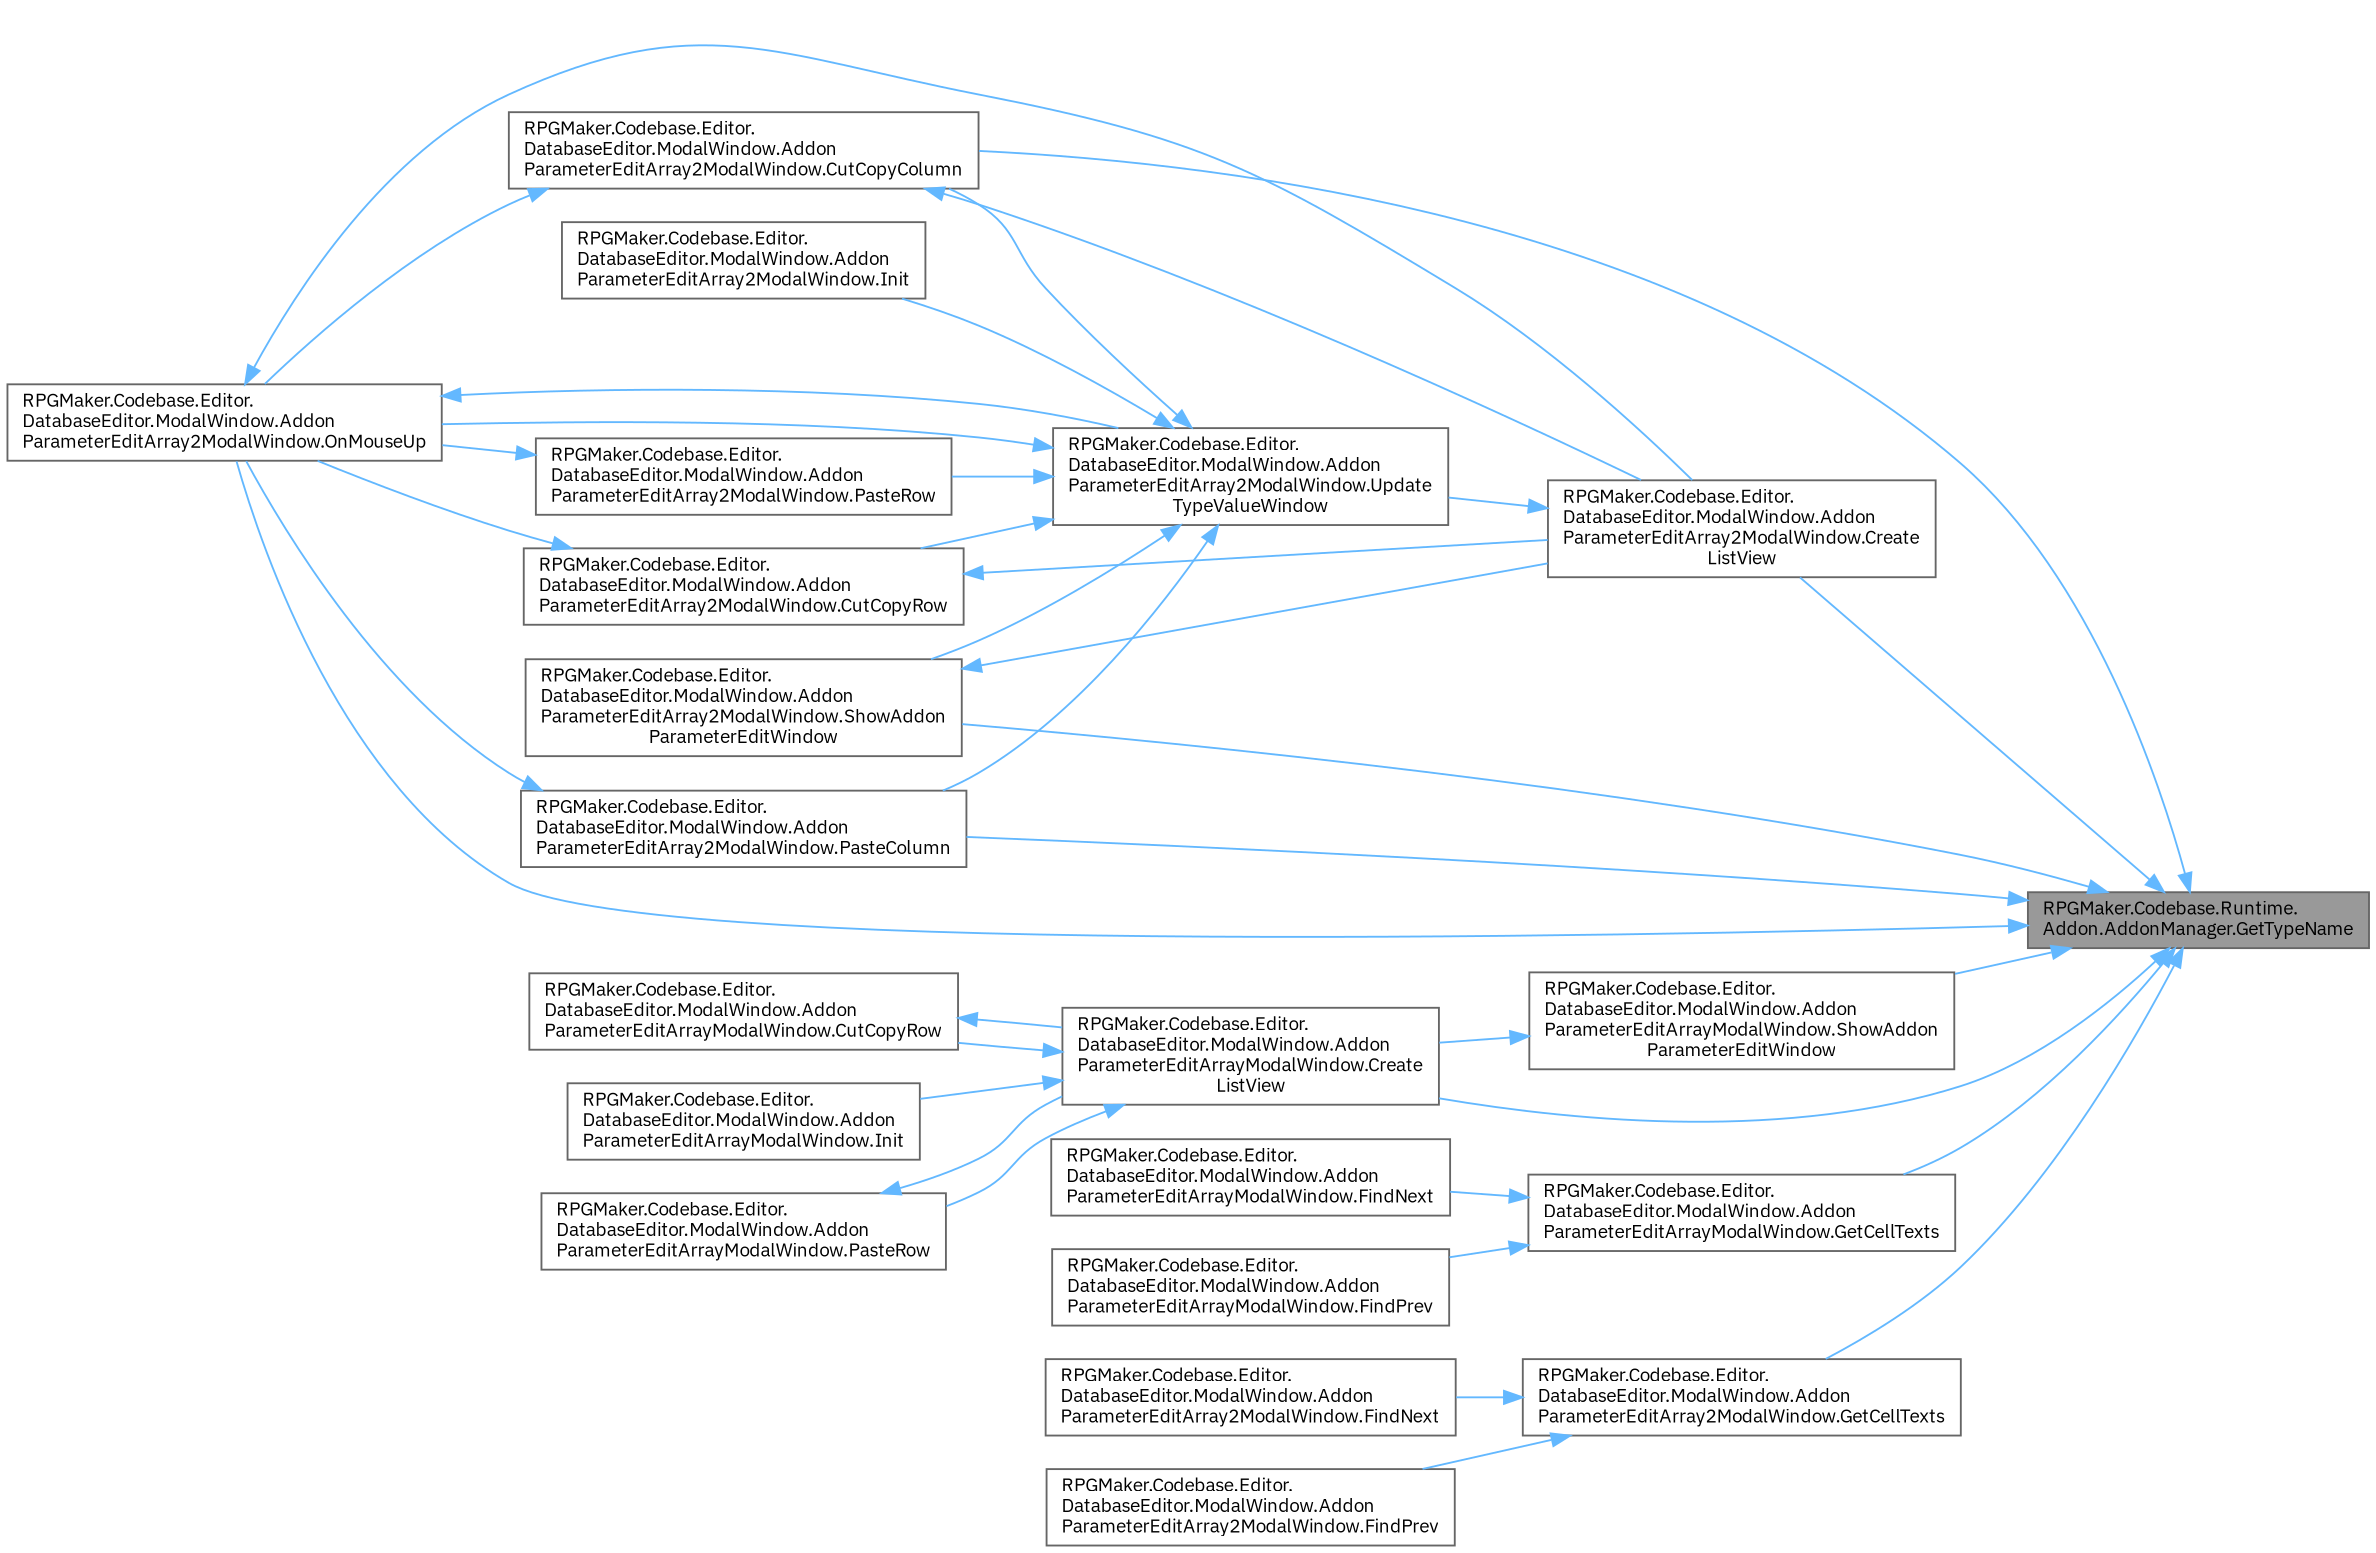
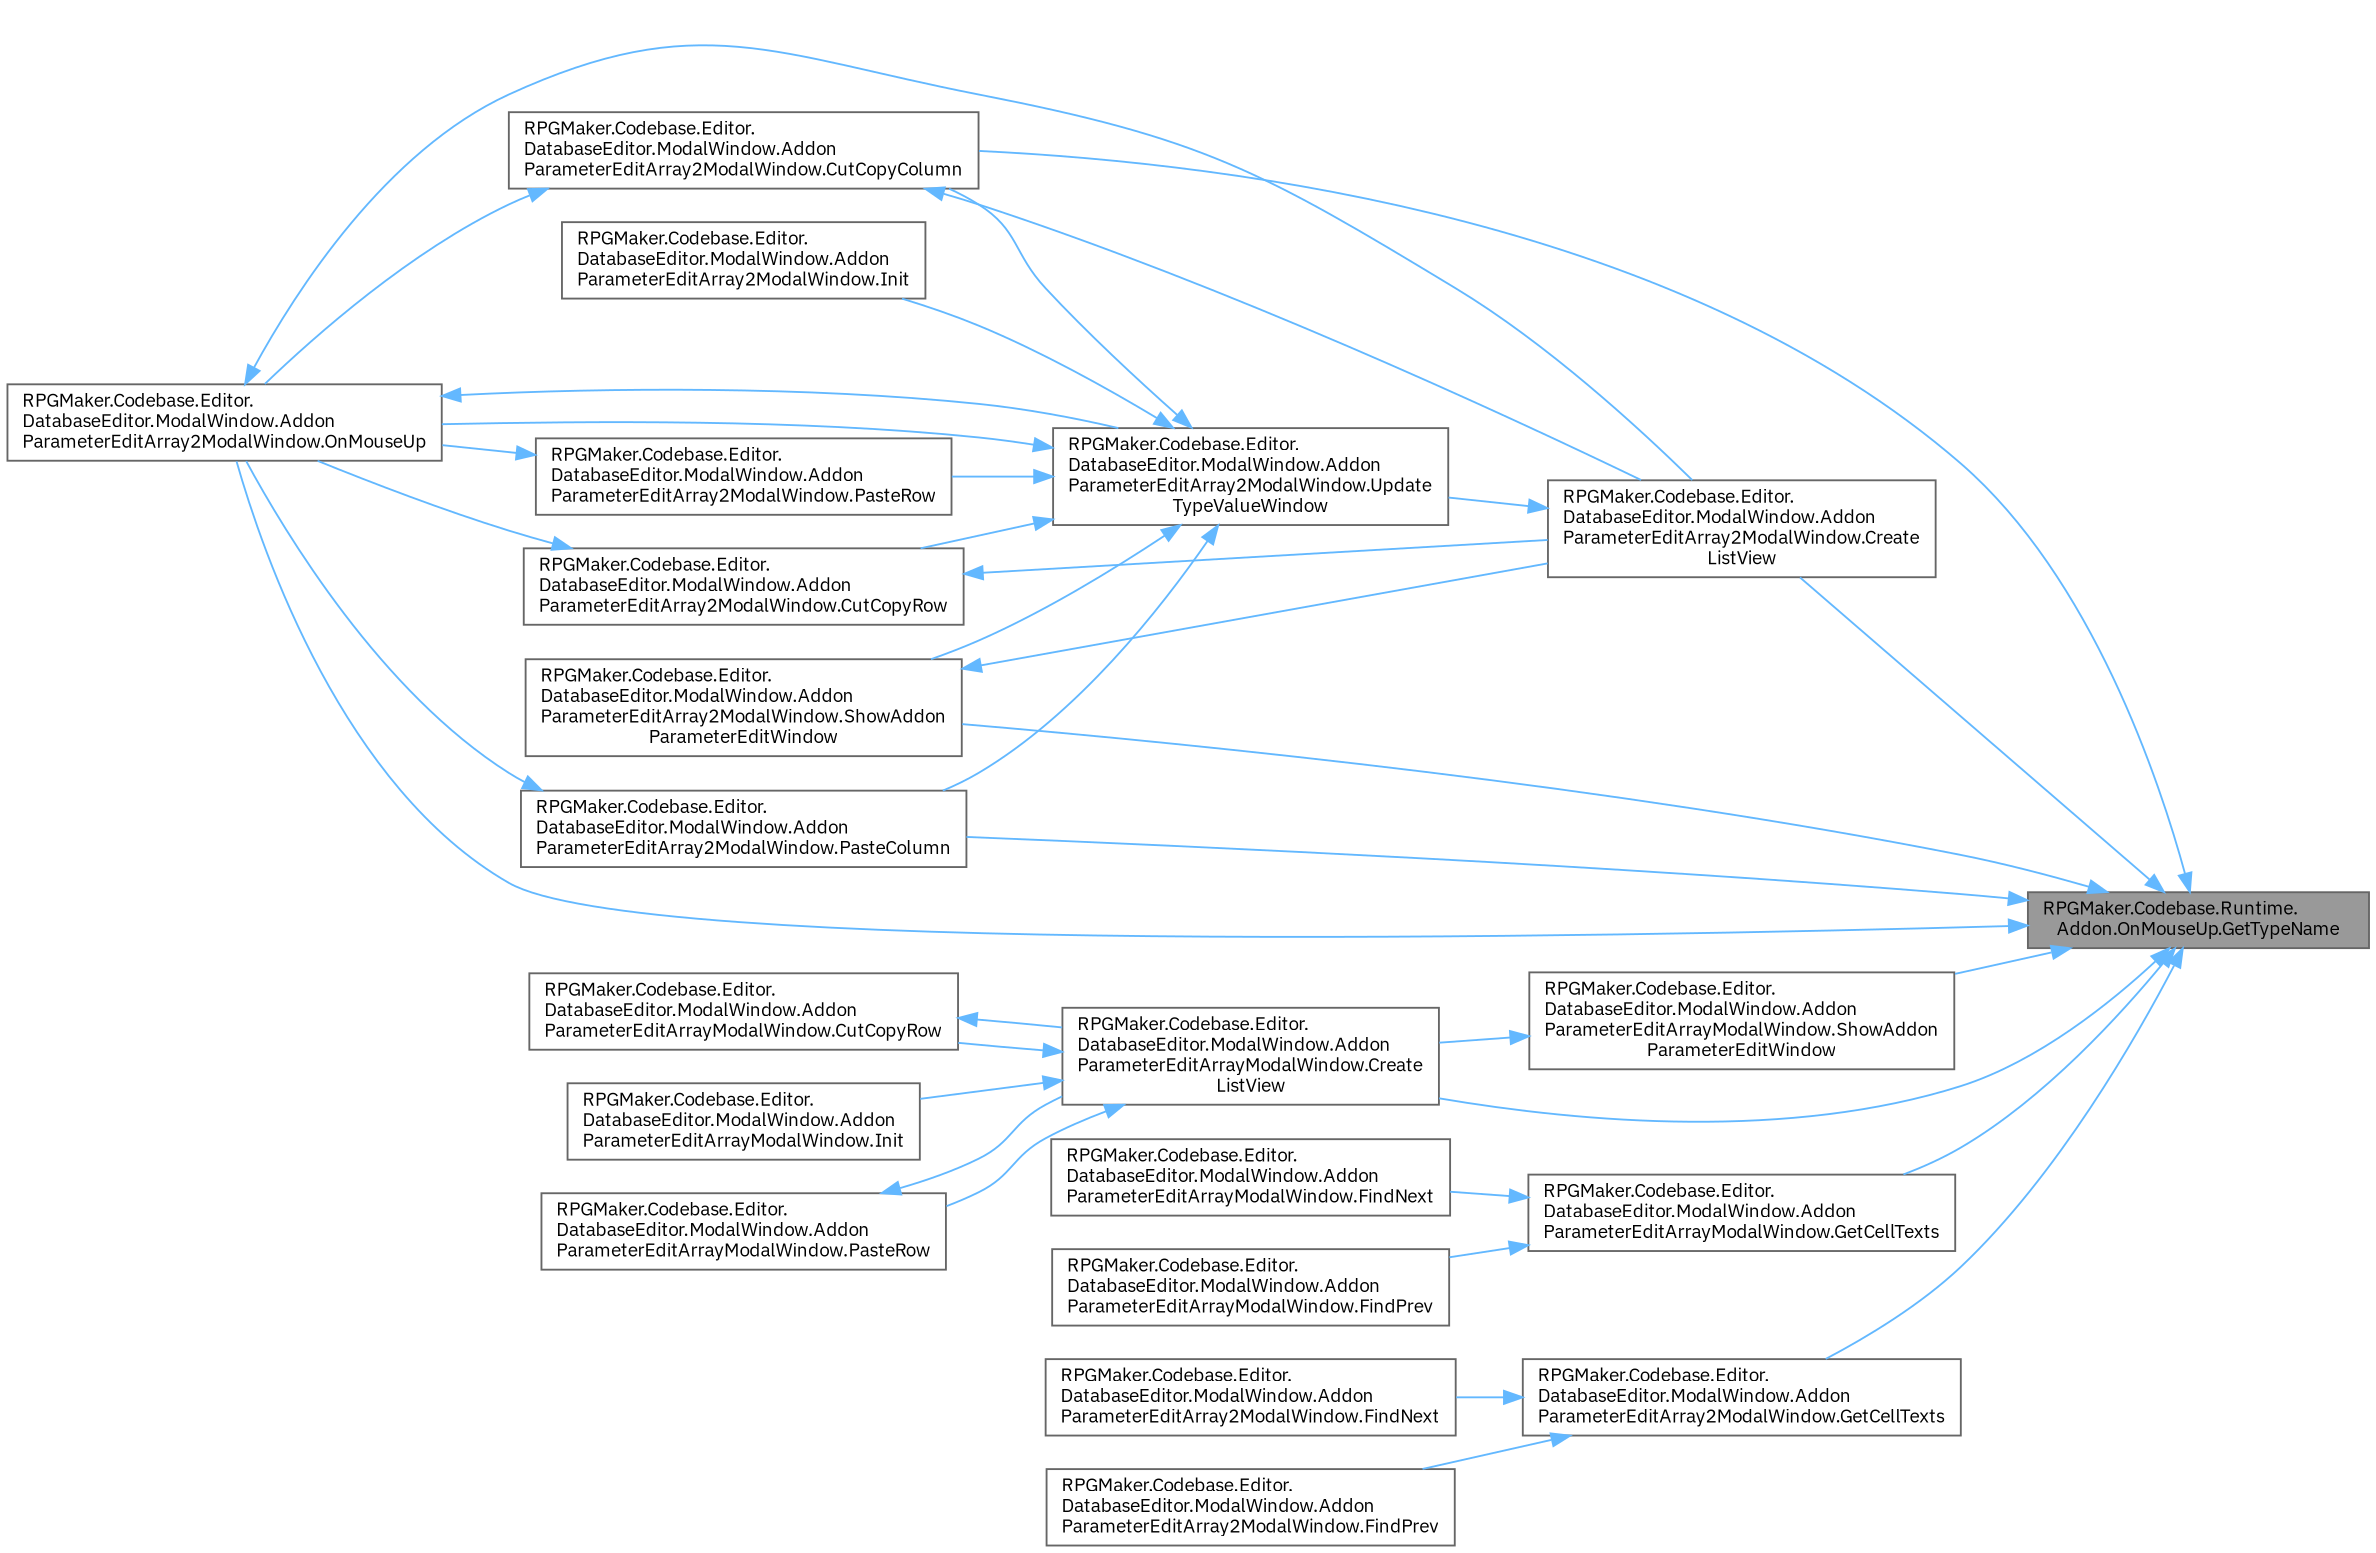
node "RPGMaker.Codebase.Runtime. Addon.AddonManager.GetTypeName": label "RPGMaker.Codebase.Runtime. Addon.AddonManager.GetTypeName" -> "RPGMaker.Codebase.Runtime. Addon.OnMouseUp.GetTypeName"
